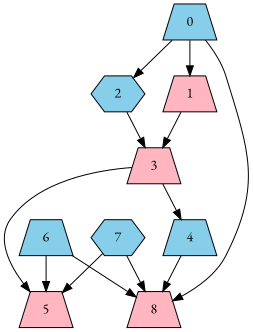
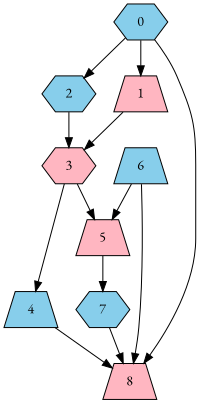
node "0": shape trapezium -> hexagon
node "3": shape trapezium -> hexagon
edge "7" -> "5": reversed
